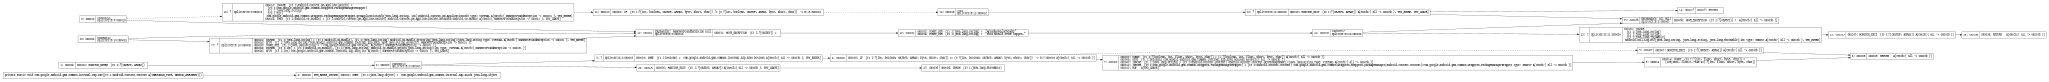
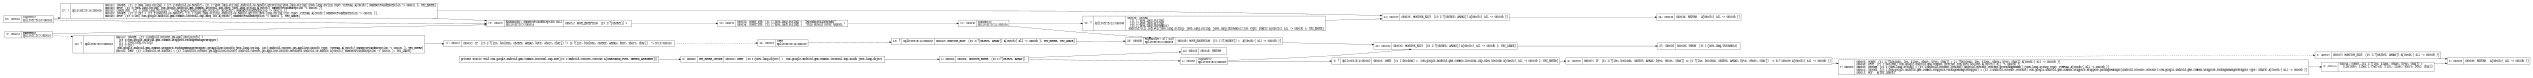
edge "17: ?" -> "23: 0x0039": added
edge "13: ?" -> "14: 0x001f": now "1: 0x0002" -> "14: 0x001f"
edge "25: 0x003b" -> "26: 0x003c": added
edge "0: 0x0000" -> "1: 0x0002": added
